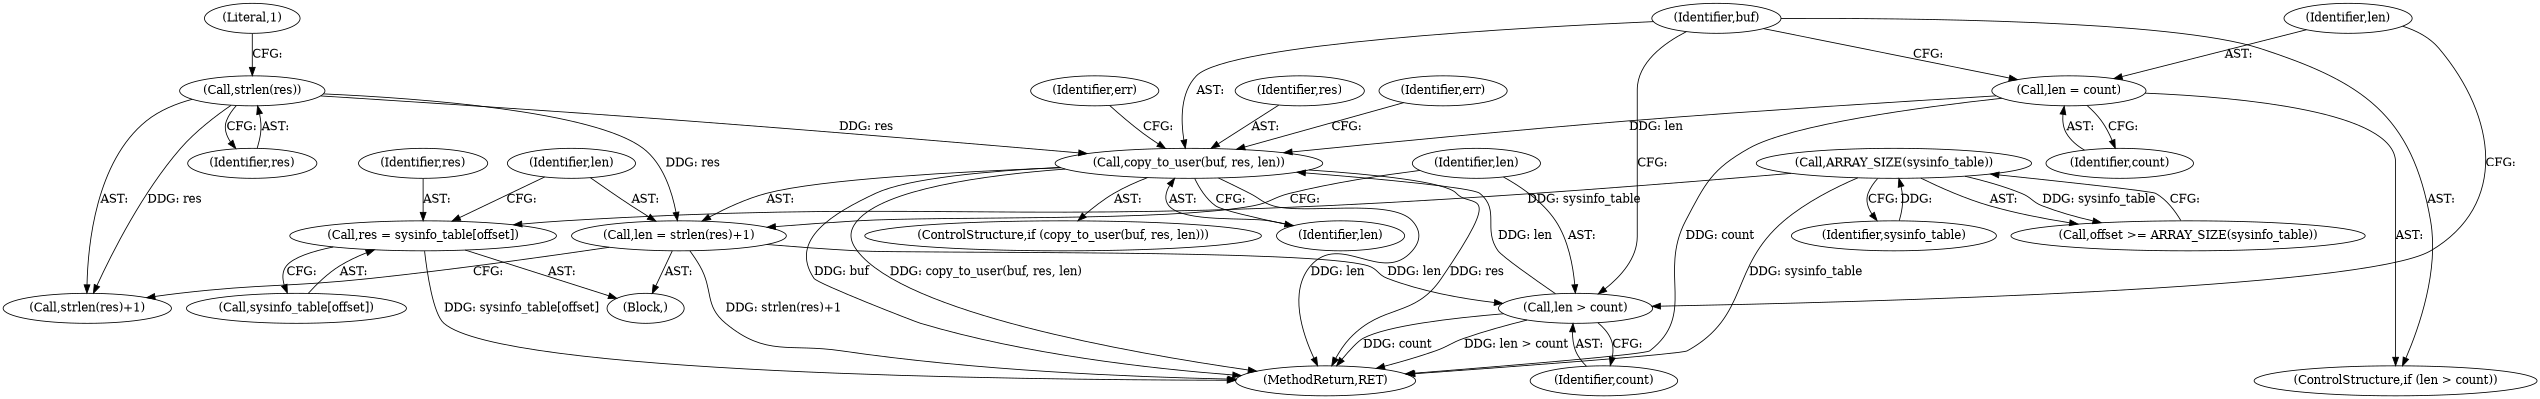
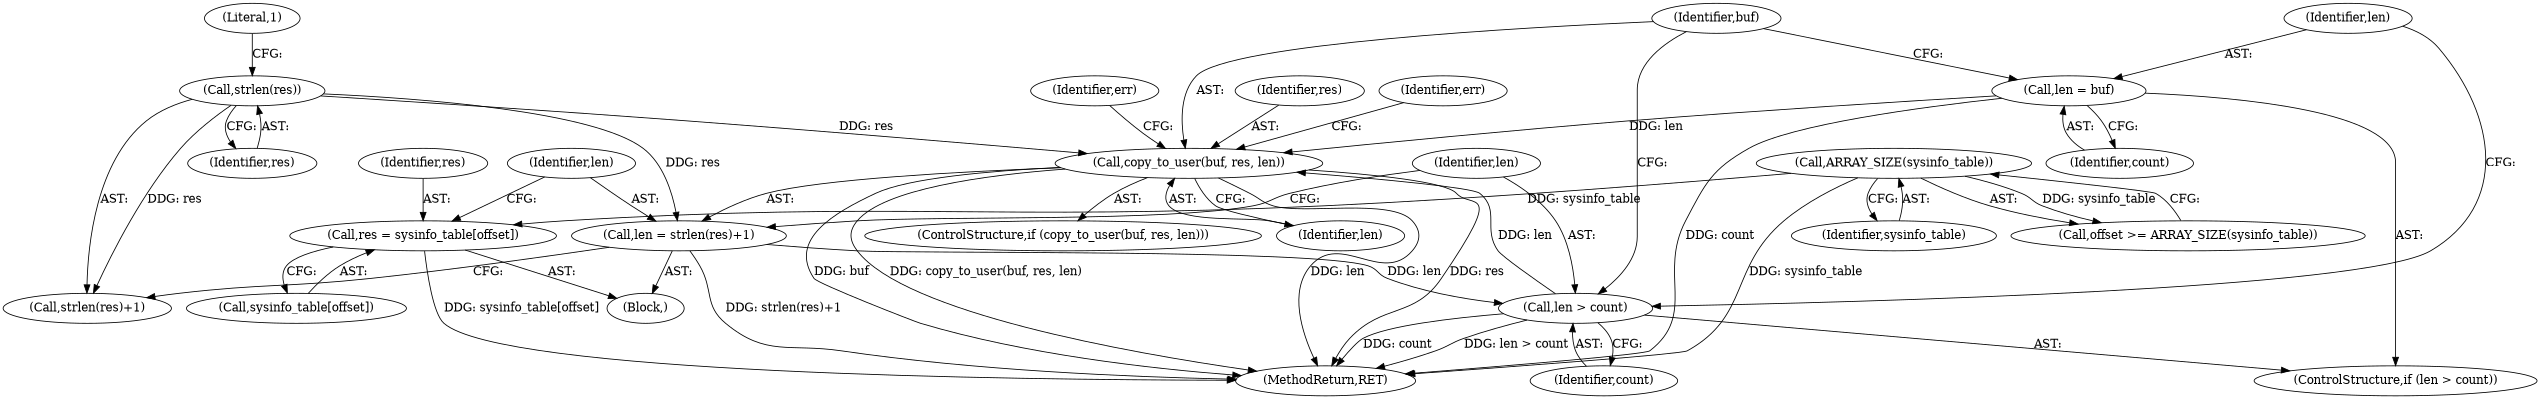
edge "(Identifier,buf)" -> "(ControlStructure,if (len > count))": now "(Call,len > count)" -> "(ControlStructure,if (len > count))"
node "(Call,len = count)": label "(Call,len = count)" -> "(Call,len = buf)"
edge "(Identifier,sysinfo_table)" -> "(Call,ARRAY_SIZE(sysinfo_table))": label "DDG: " -> "AST: "
